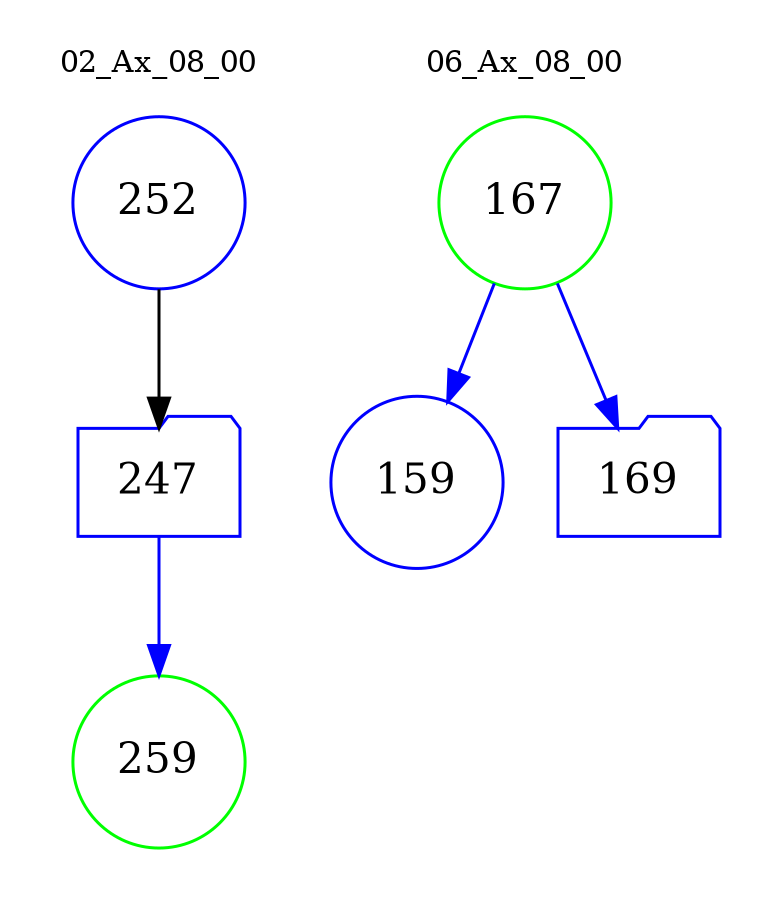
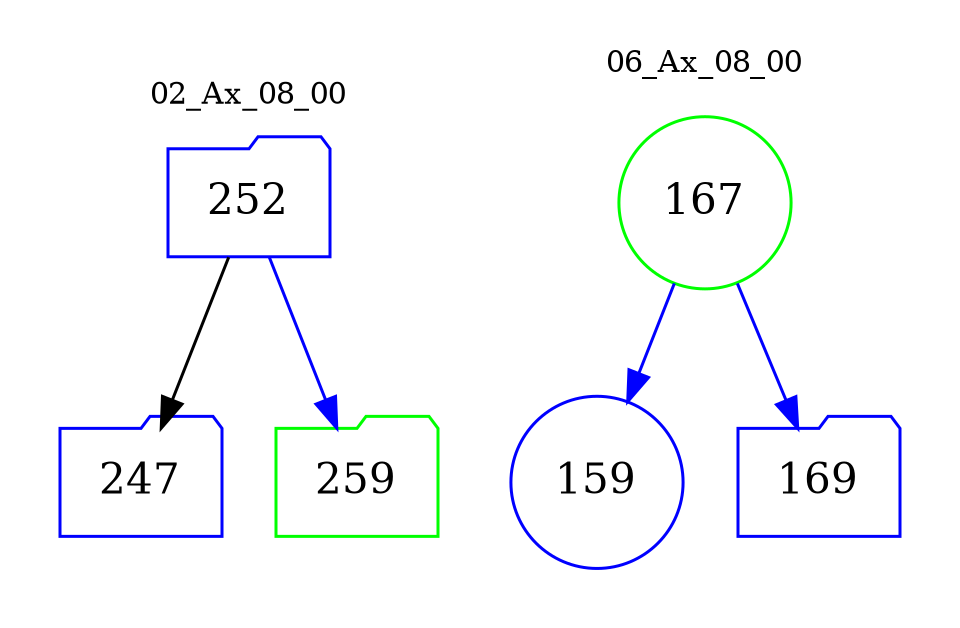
node "252": shape circle -> folder
edge "247" -> "259": now "252" -> "259"
node "259": shape circle -> folder
